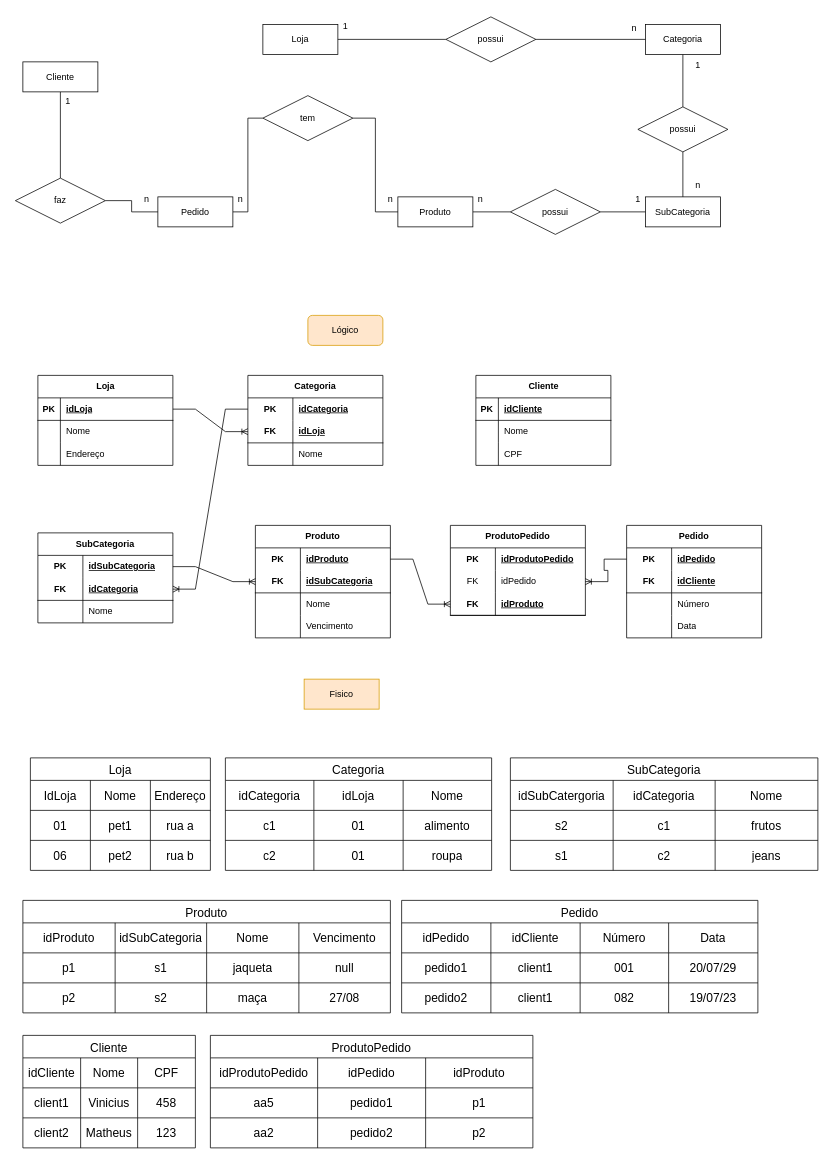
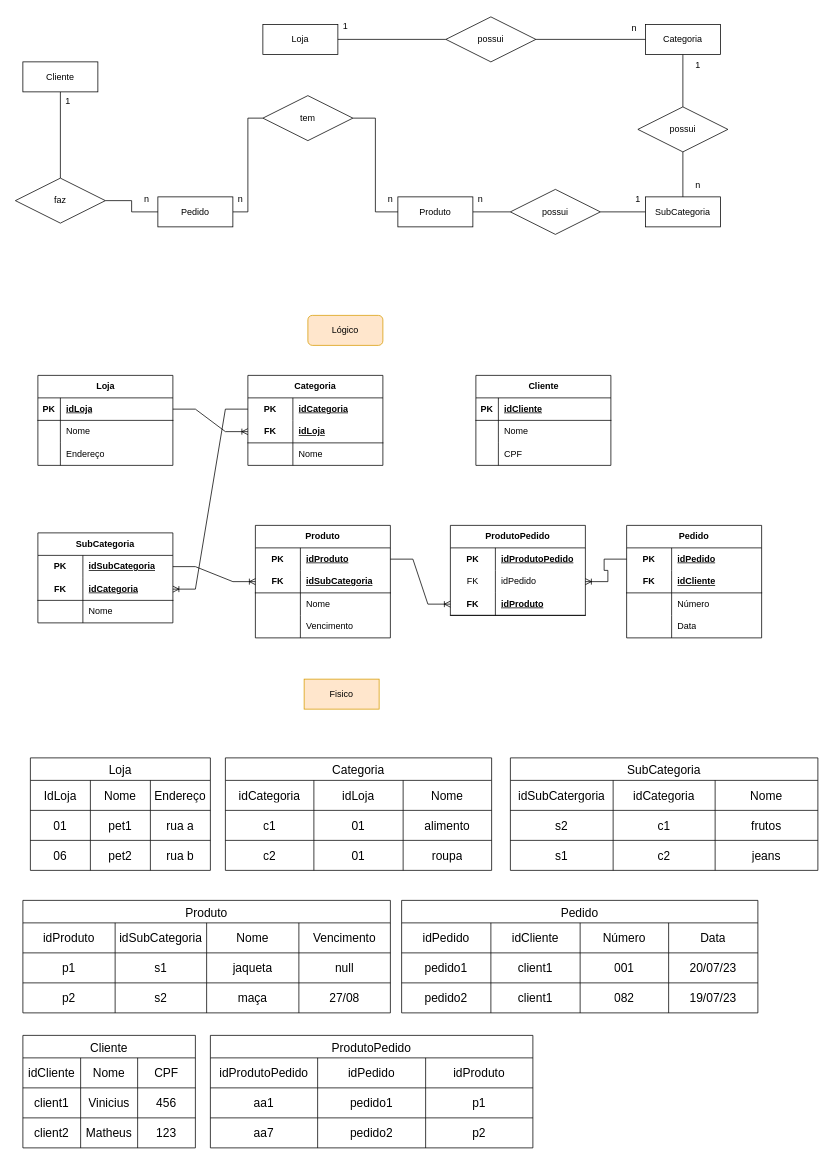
node "20/07/29": label "20/07/29" -> "20/07/23"
node "458": label "458" -> "456"
node "aa5": label "aa5" -> "aa1"
node "aa2": label "aa2" -> "aa7"
